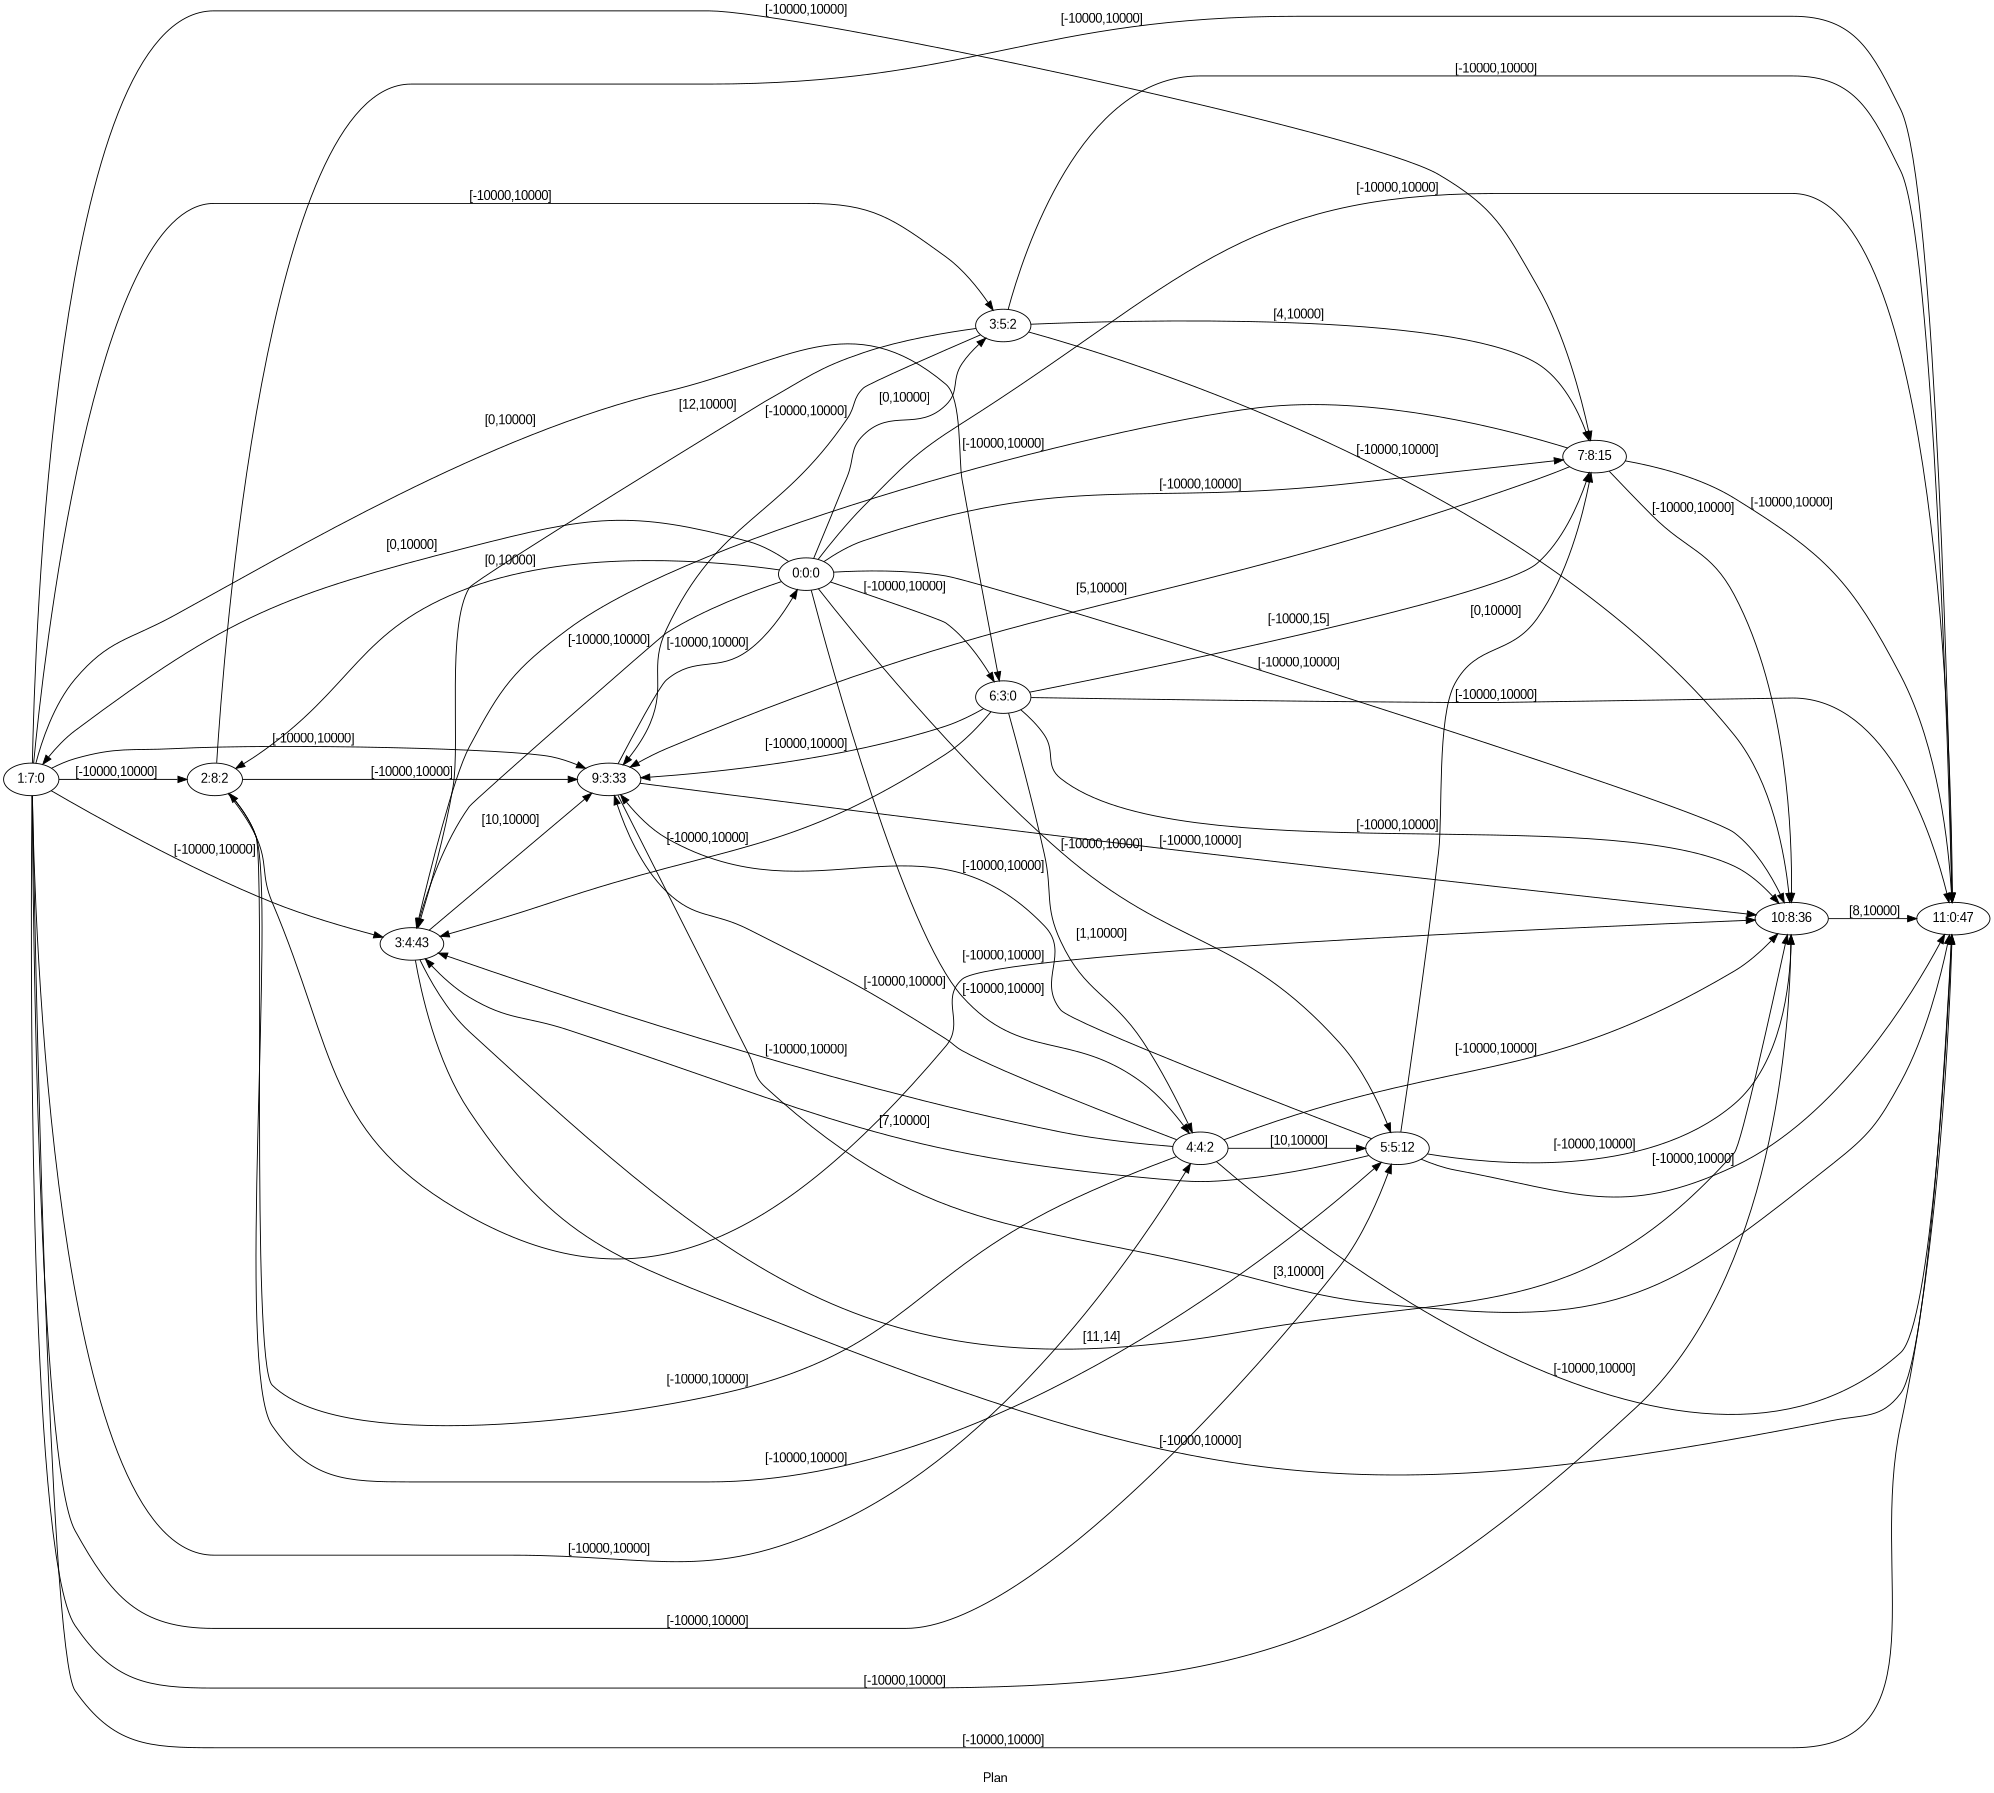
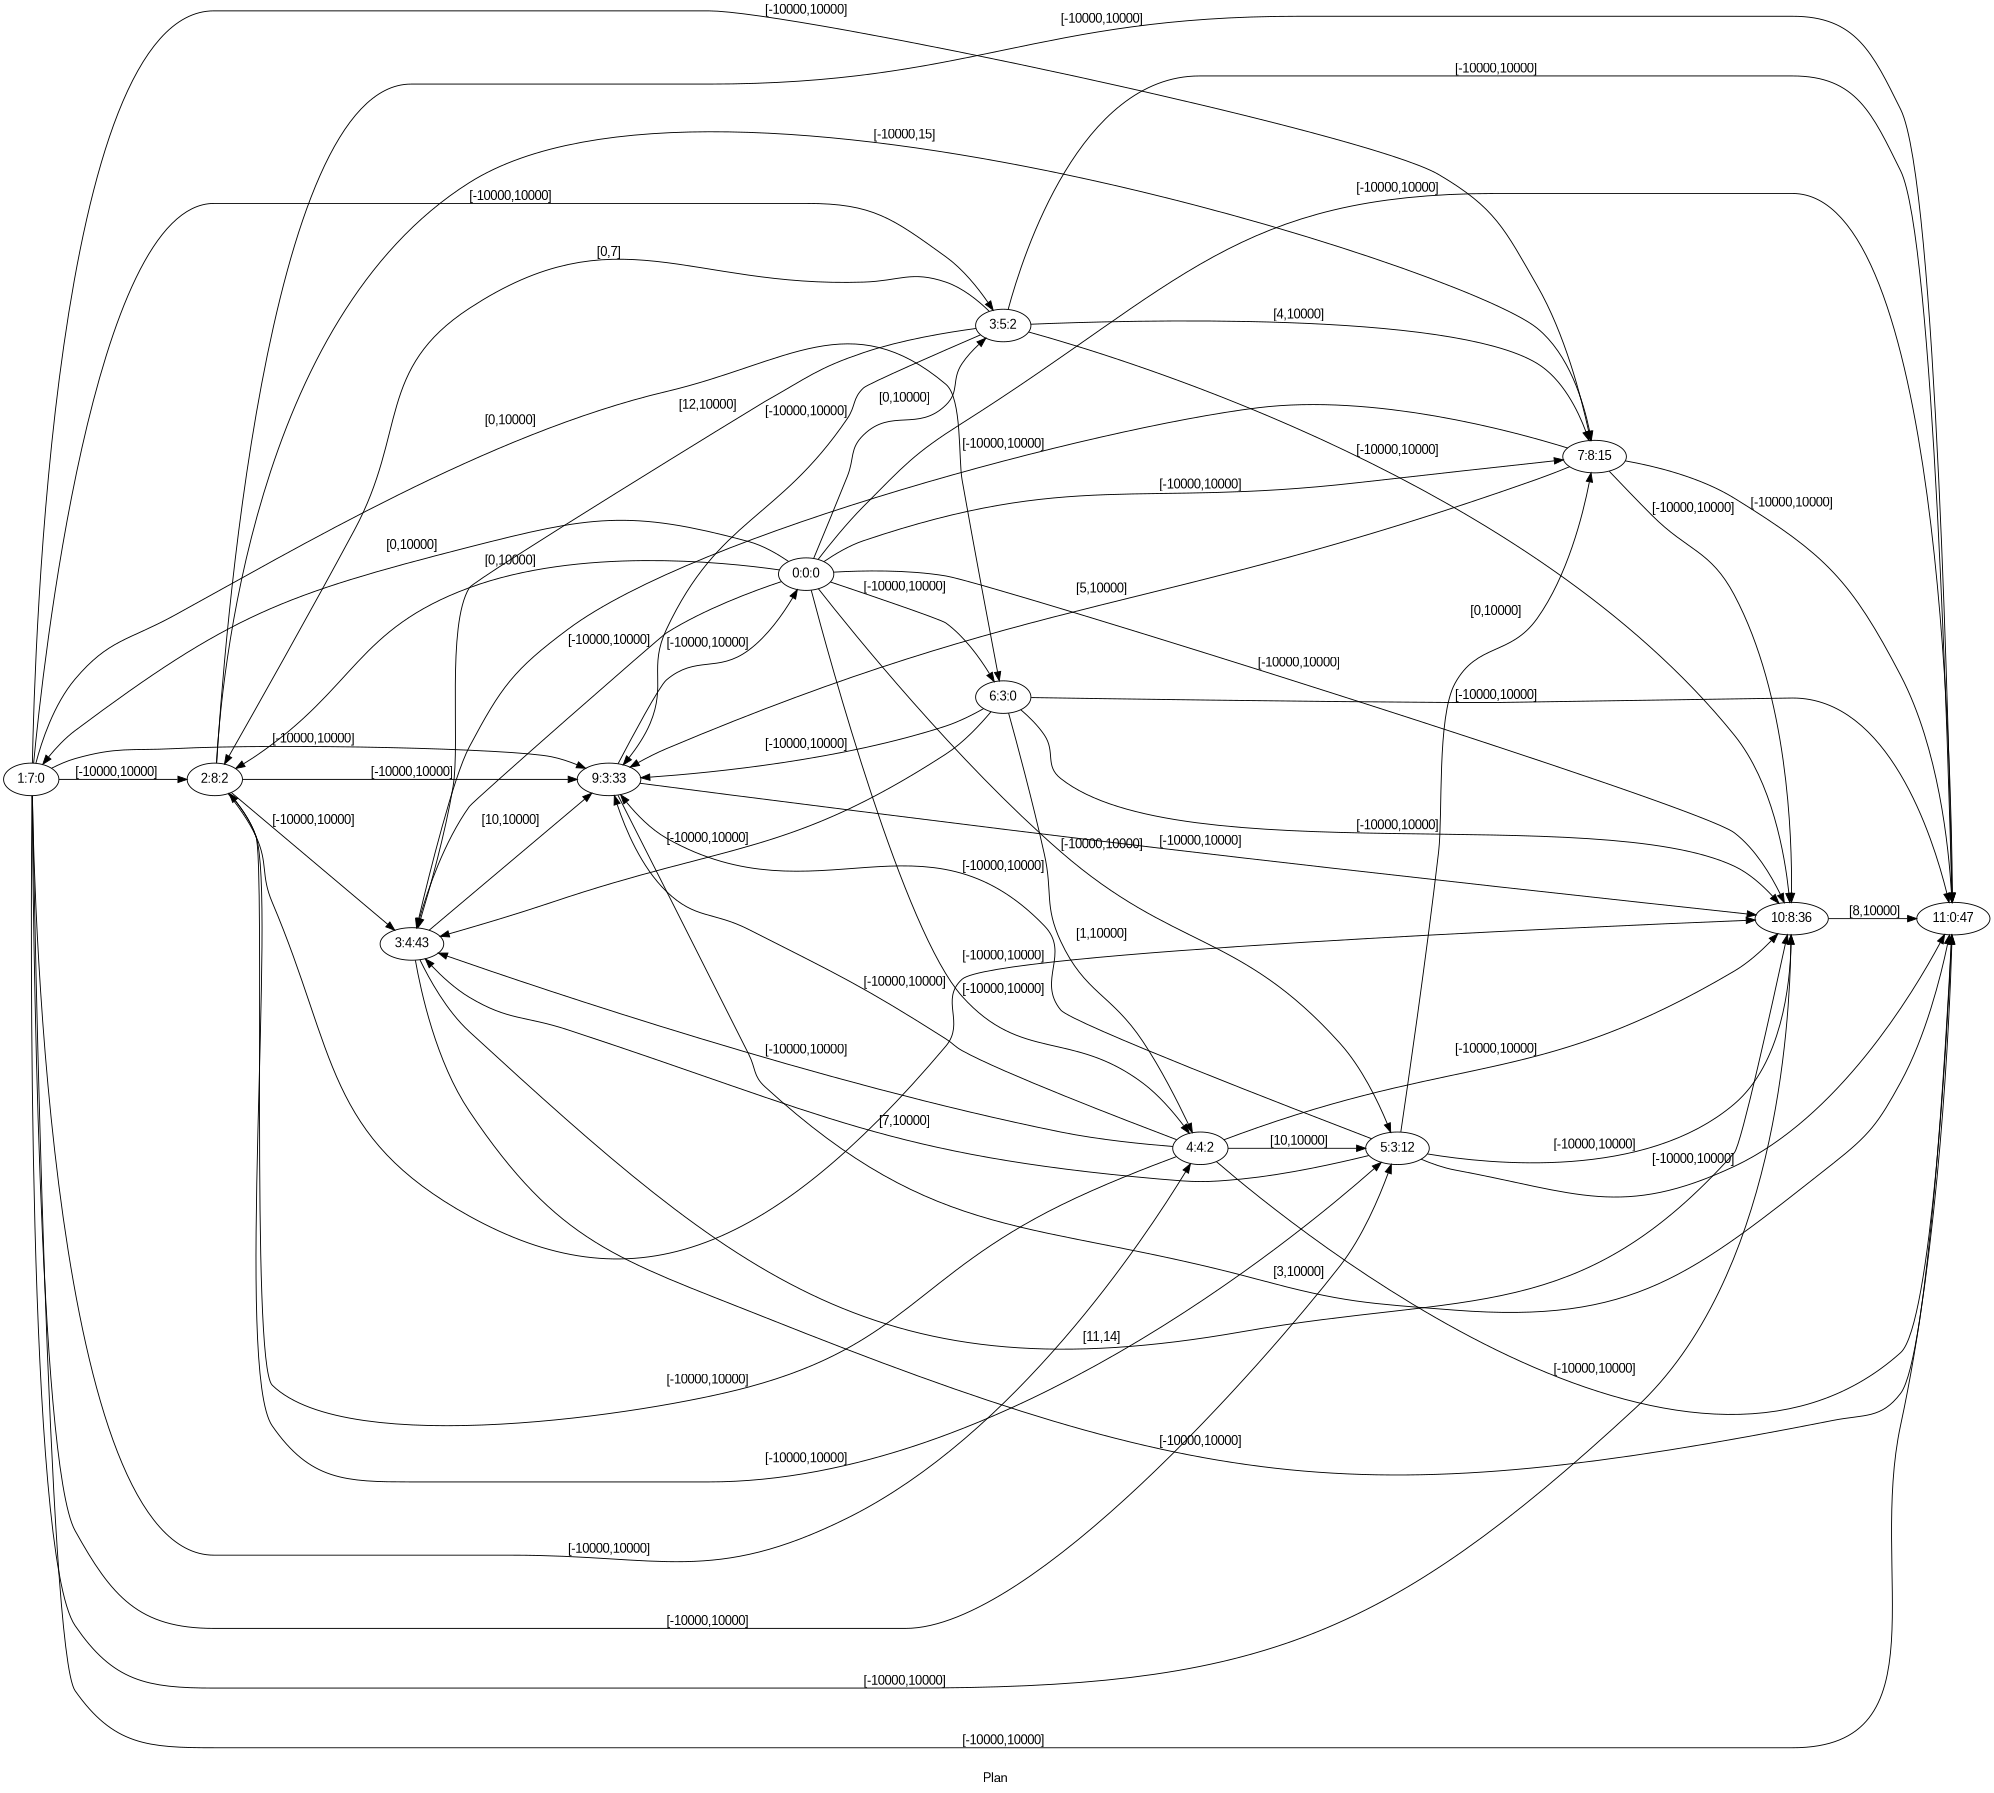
edge "3:5:2" -> "2:8:2": added, label "[0,7]"
edge "6:3:0" -> "7:8:15": now "2:8:2" -> "7:8:15"
edge "1:7:0" -> "3:4:43": now "2:8:2" -> "3:4:43"
node "5:5:12": label "5:5:12" -> "5:3:12"
